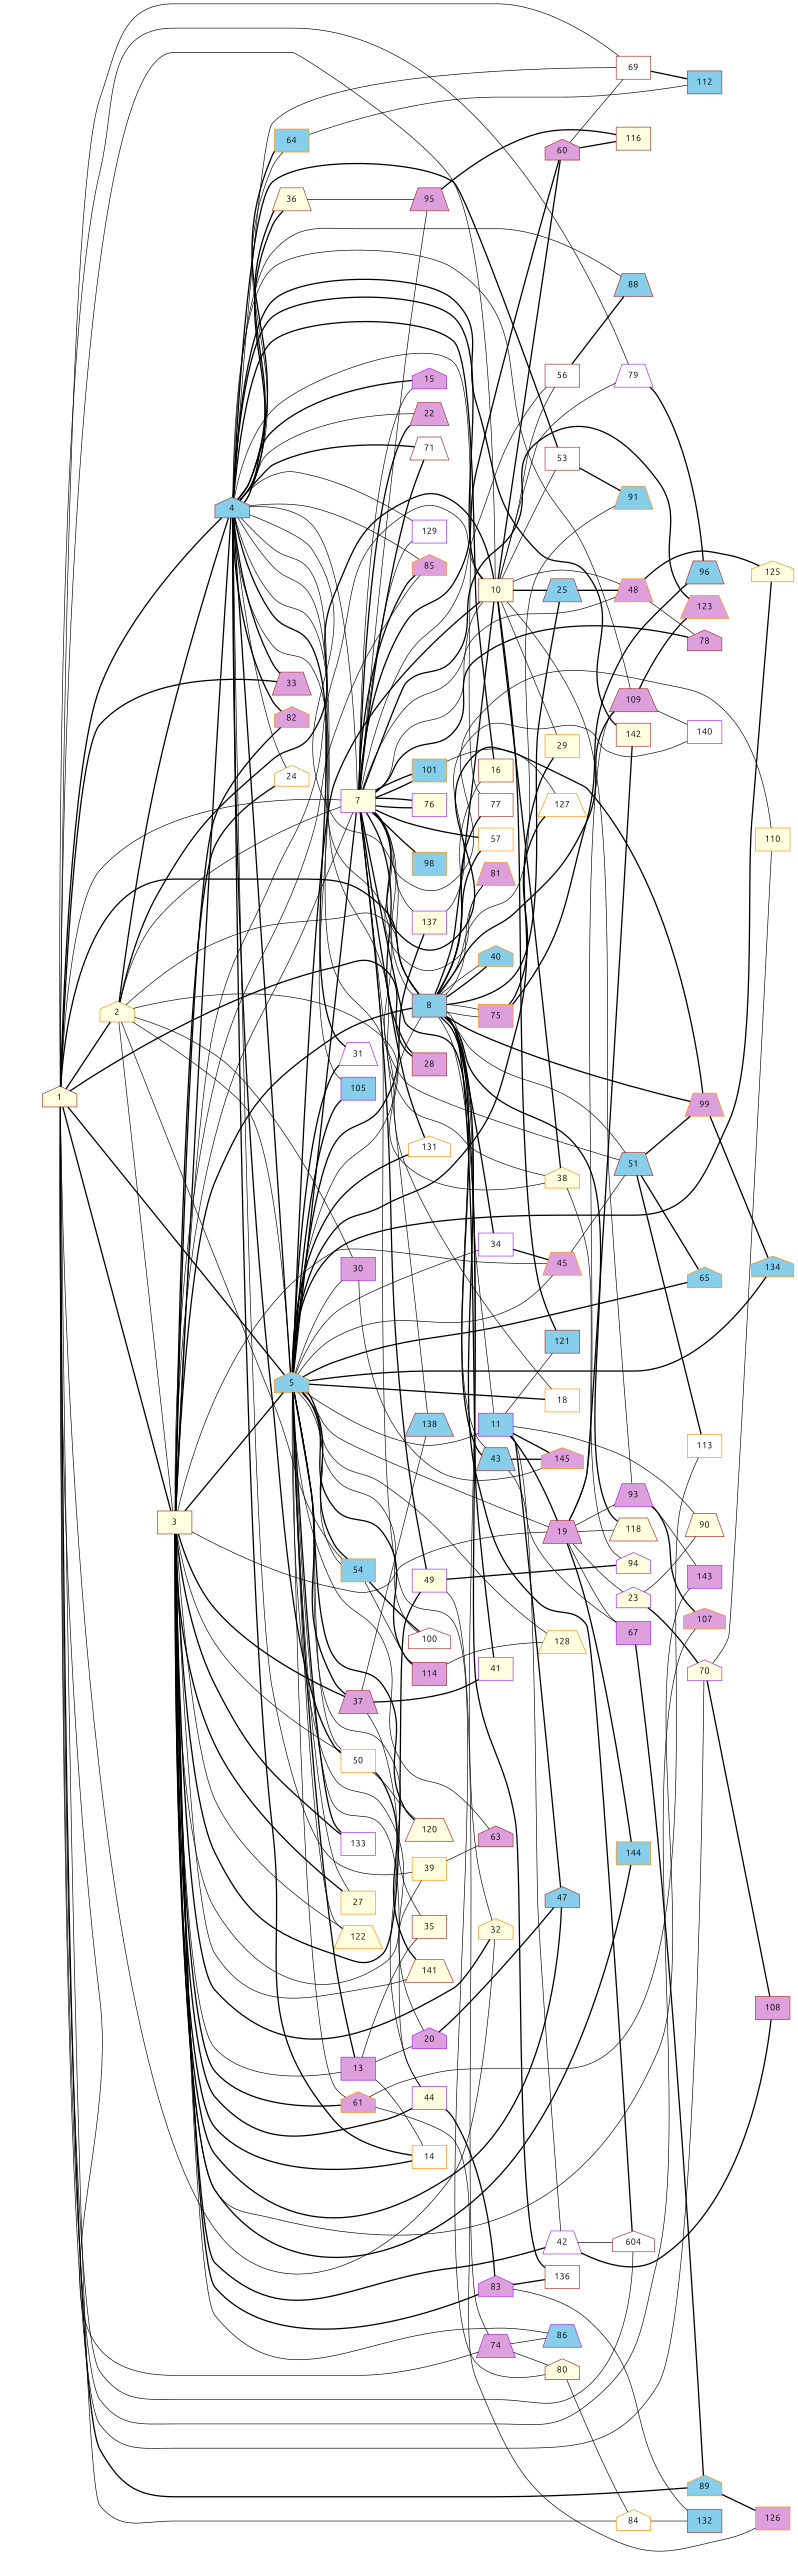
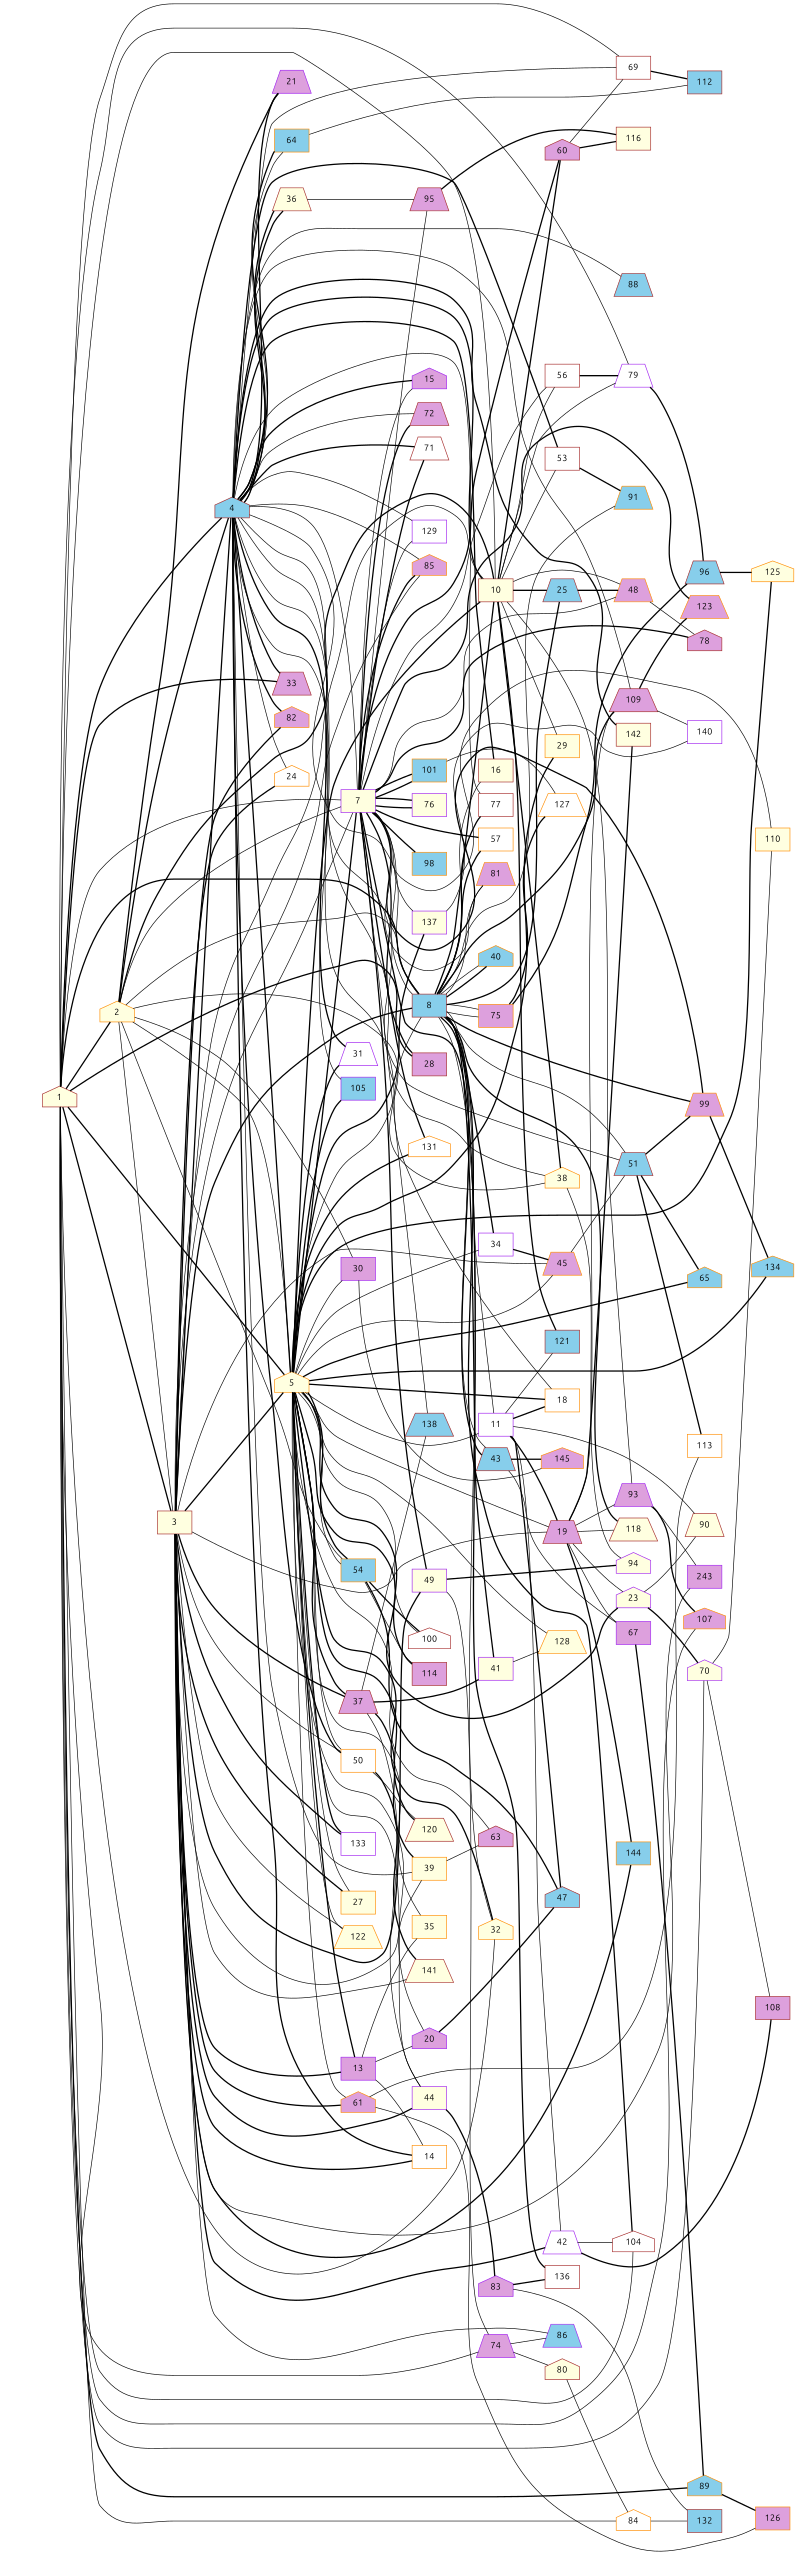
node "21": added
edge "88" -- "56": now "79" -- "56"
node "22": label "22" -> "72"
edge "125" -- "48": now "125" -- "96"
edge "10" -- "7": removed
node "5": fillcolor skyblue -> lightyellow
node "11": fillcolor skyblue -> white
edge "11" -- "145": now "11" -- "18"
node "143": label "143" -> "243"
edge "7" -- "80": removed
edge "128" -- "114": now "128" -- "41"
edge "5" -- "23": added
edge "37" -- "39": added
edge "70" -- "108": style bold -> solid
edge "3" -- "32": now "5" -- "32"
node "35": color brown -> darkorange
edge "3" -- "13": style solid -> bold
edge "3" -- "47": now "54" -- "47"
node "604": label "604" -> "104"
edge "3" -- "83": removed
